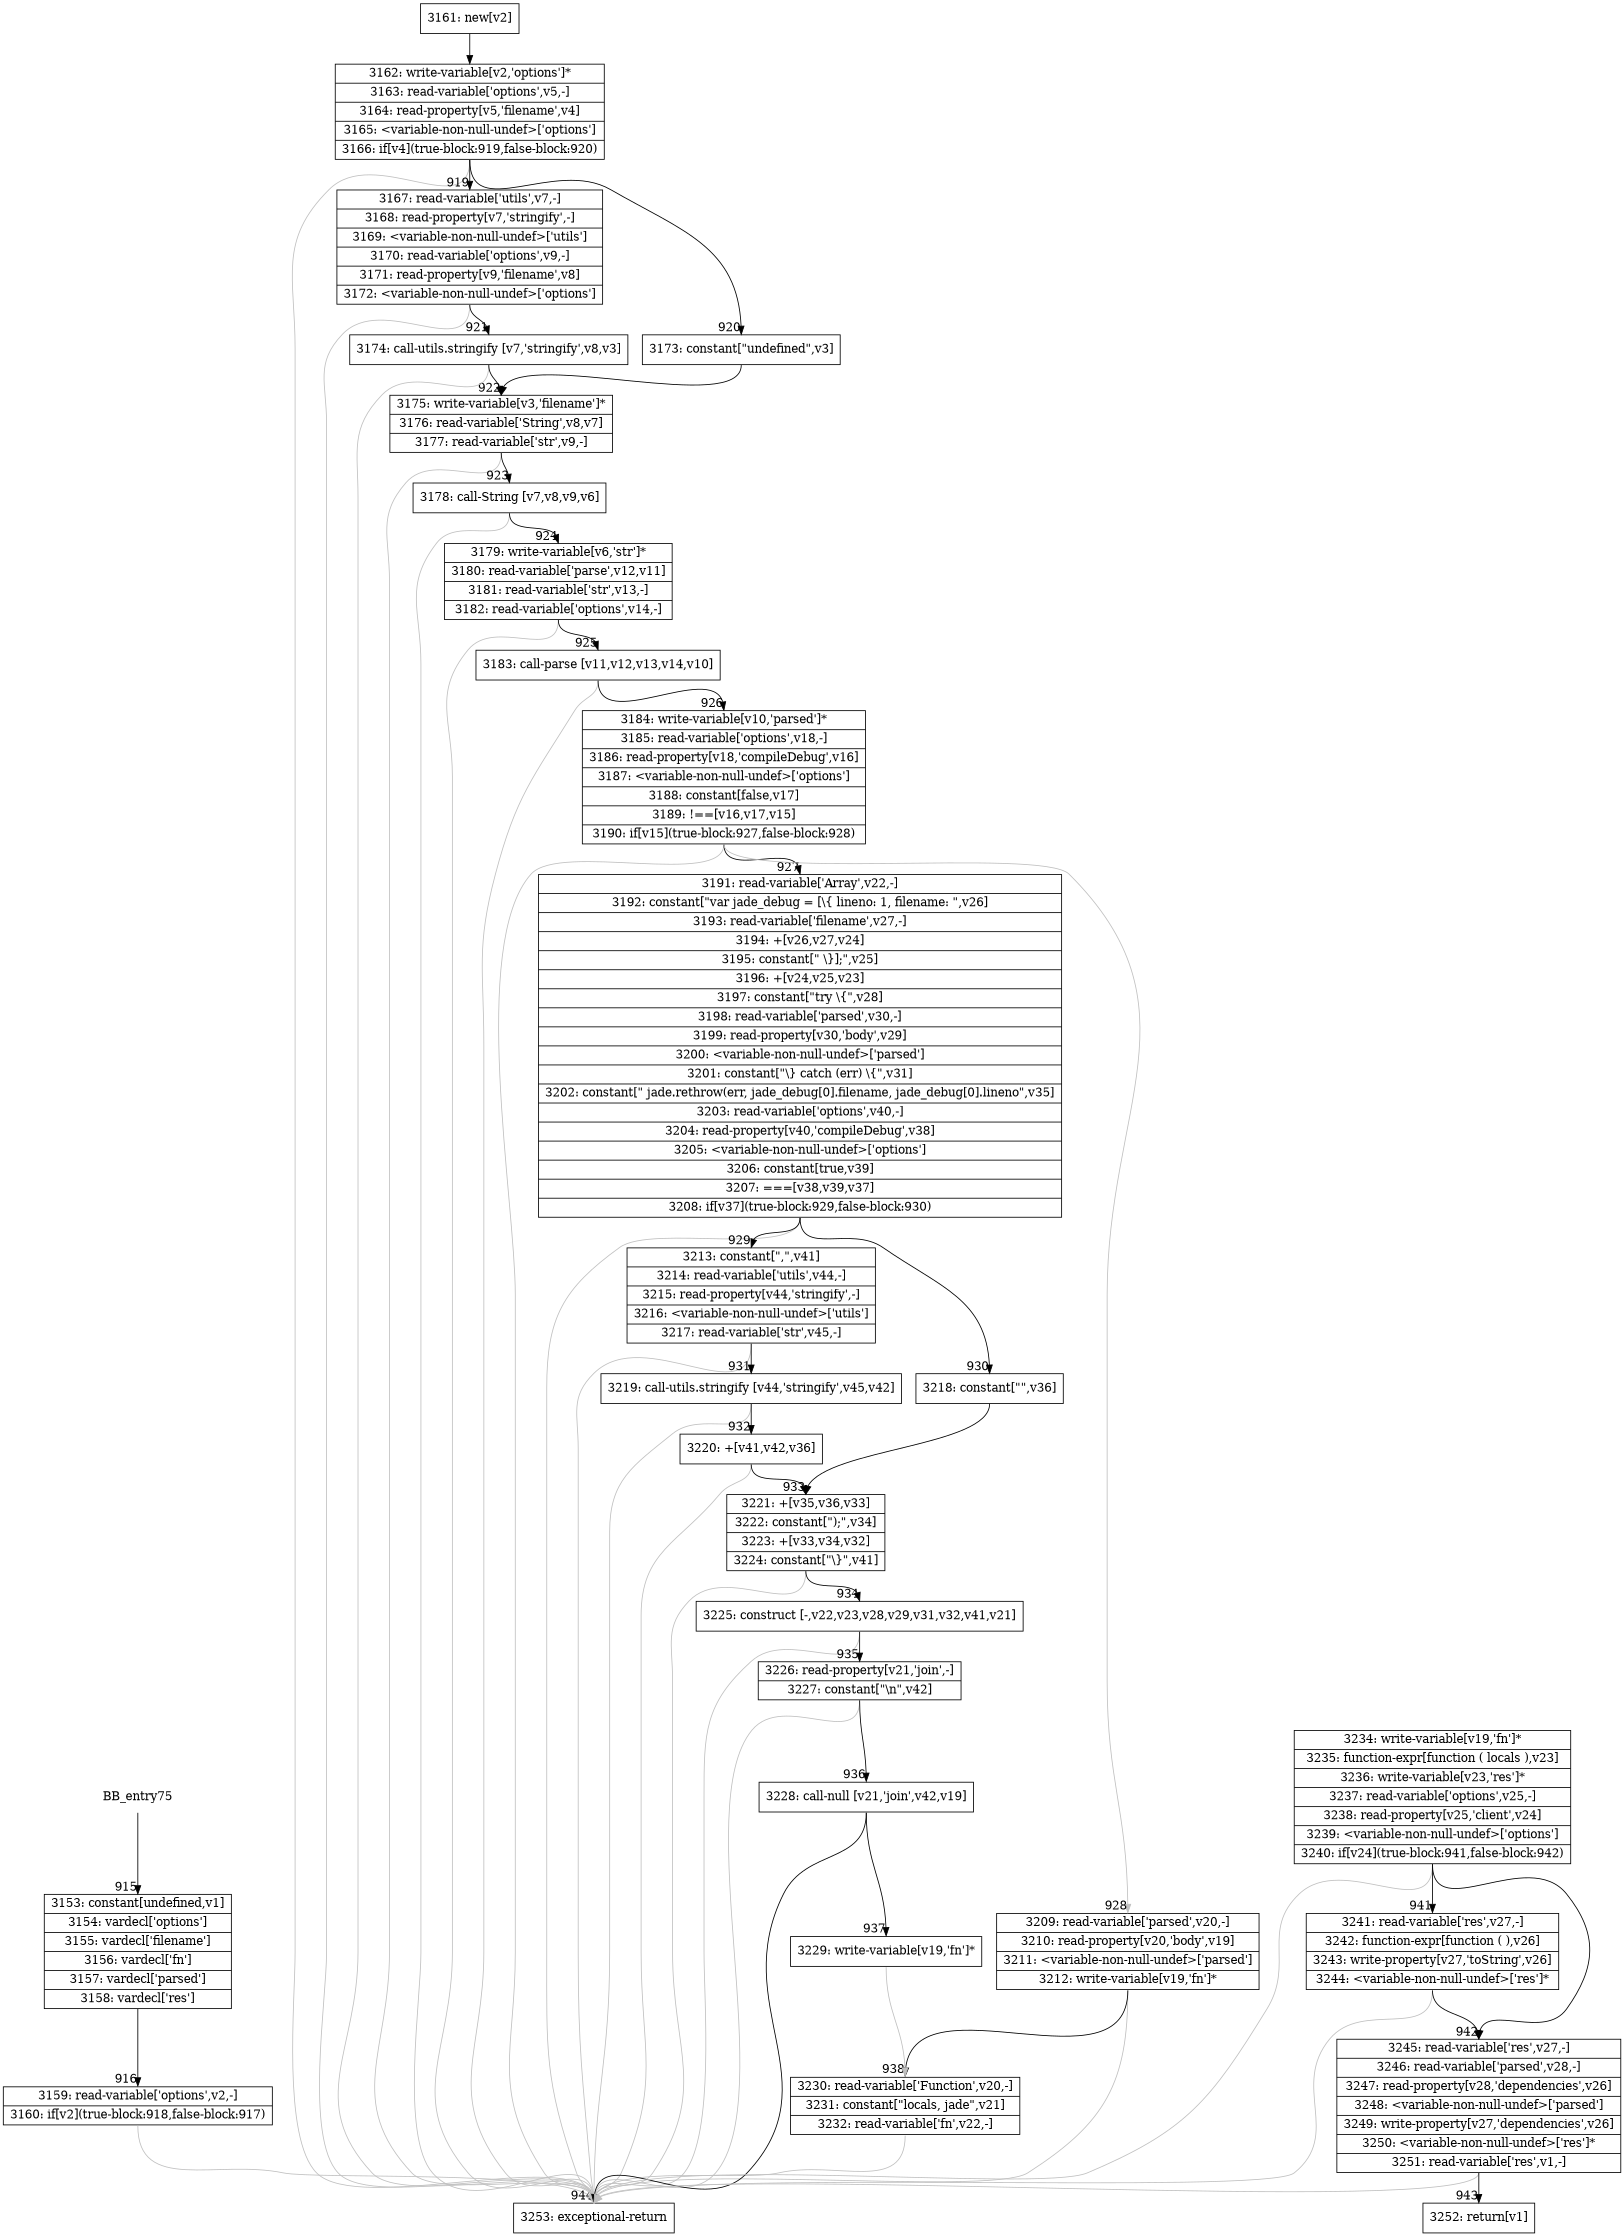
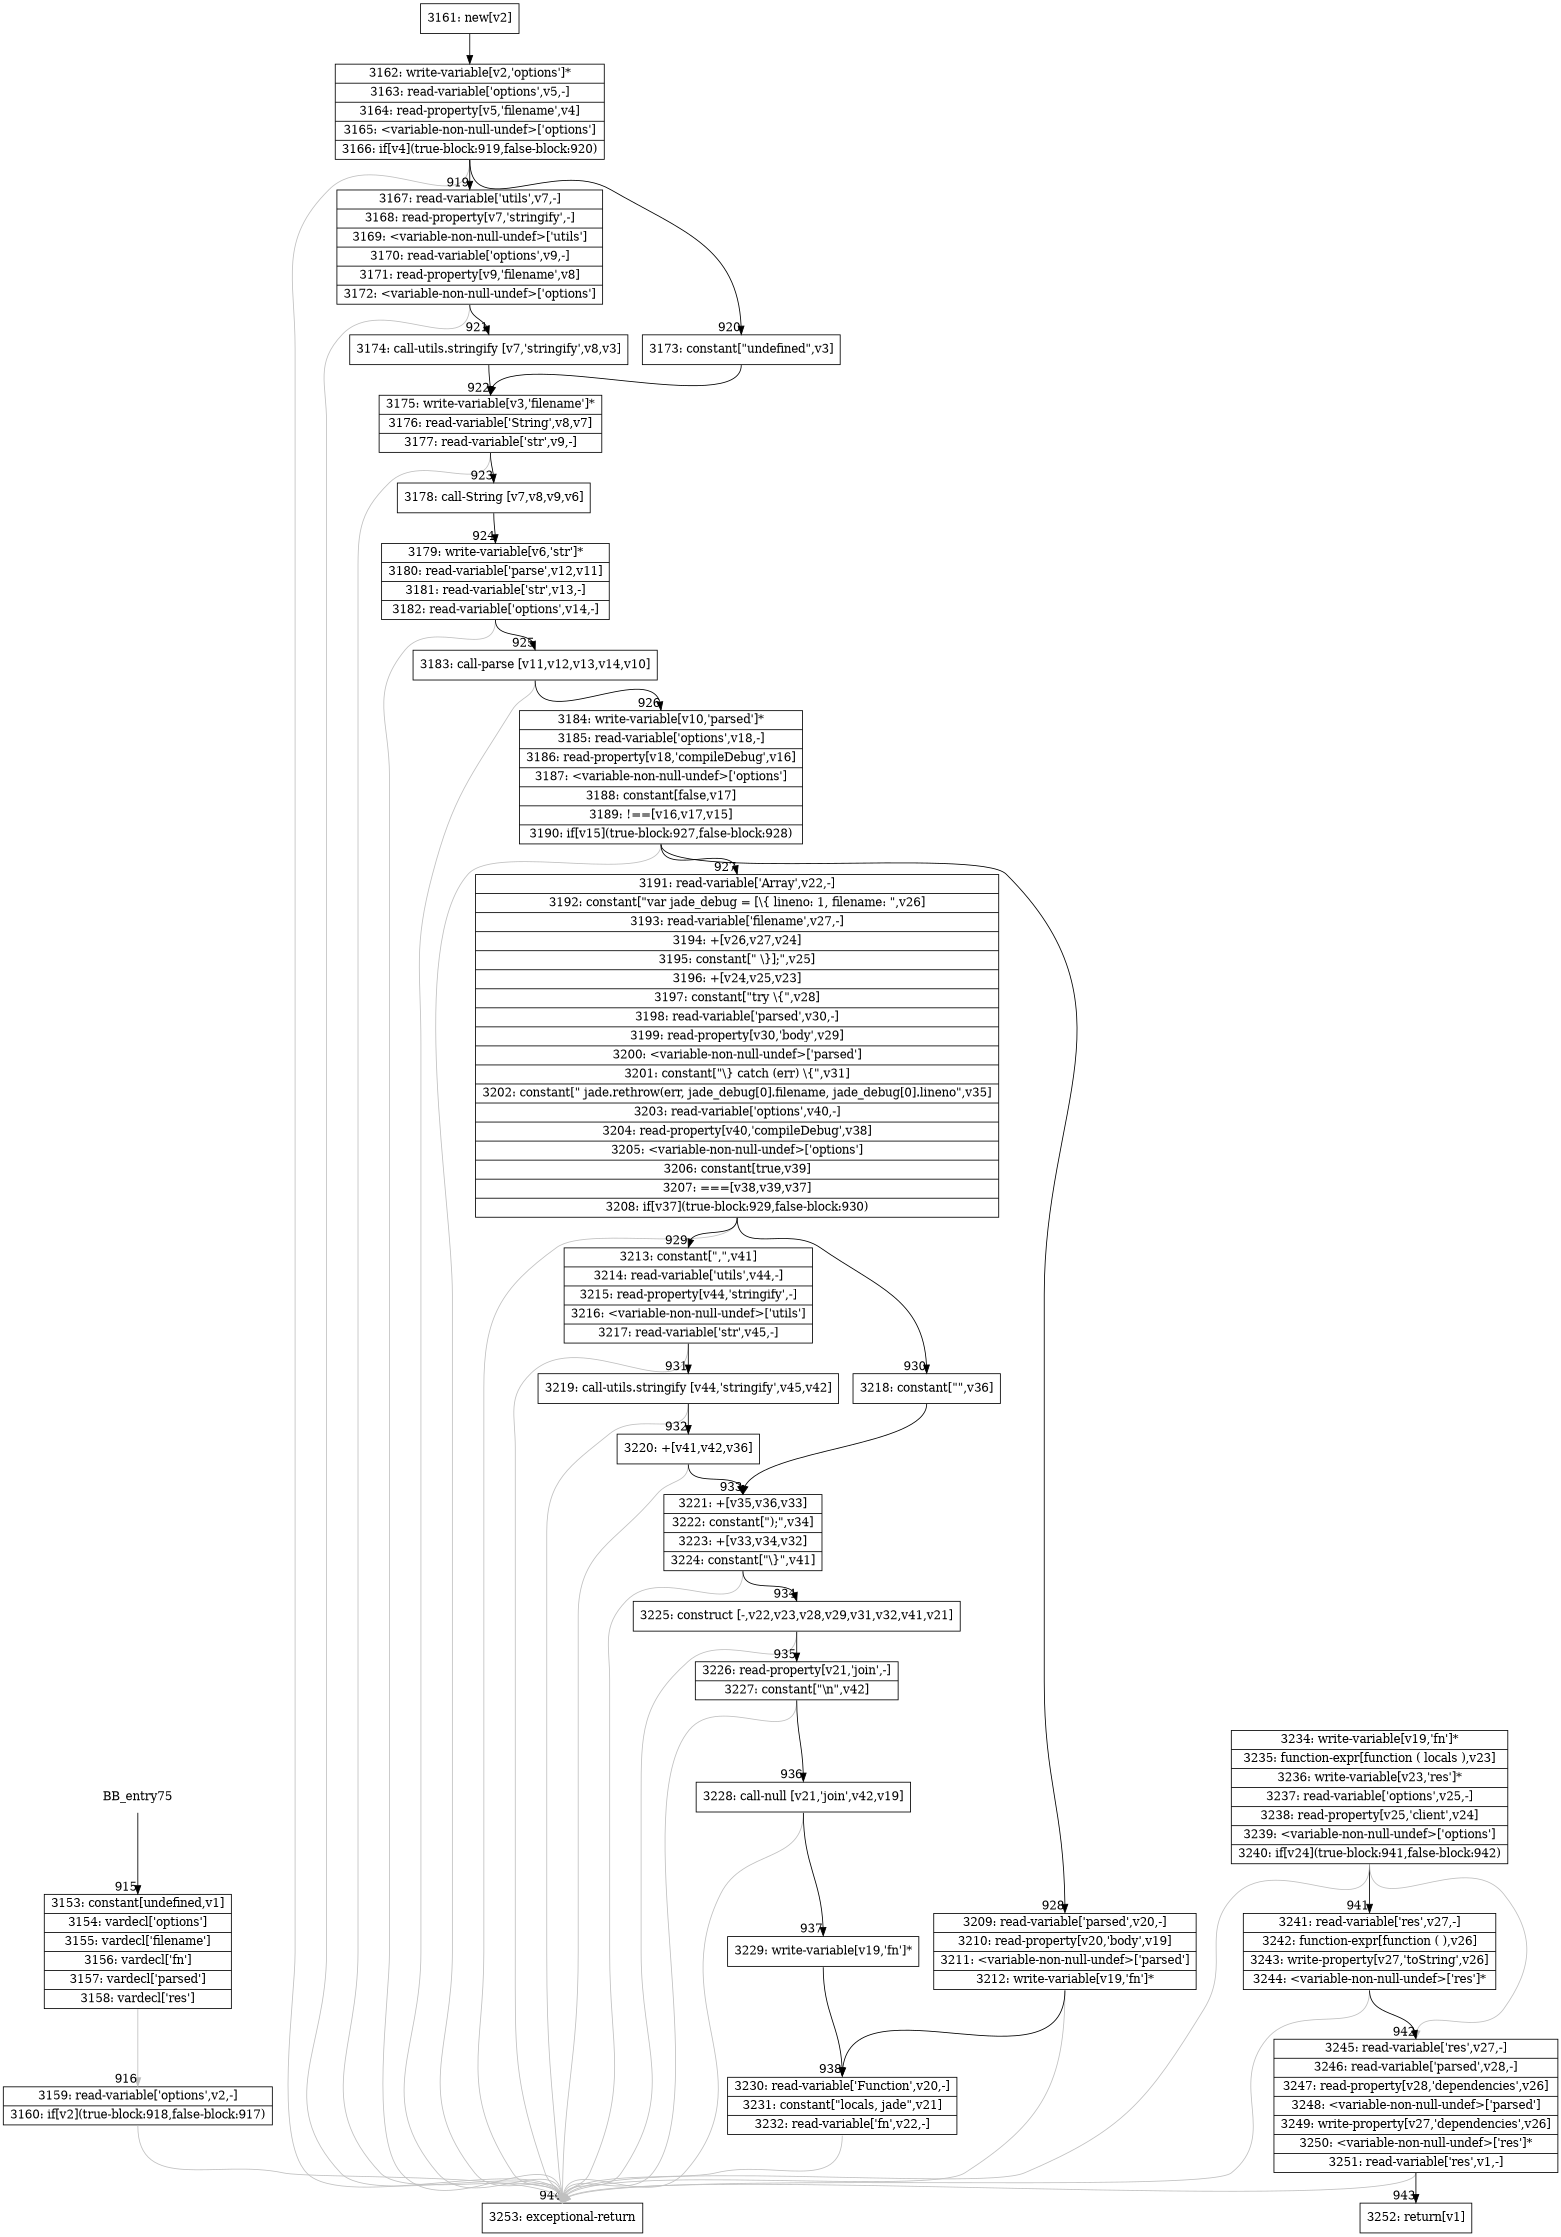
edge "3184: write-variable[v10,'parsed']*" -> "3209: read-variable['parsed',v20,-]": color gray -> black
edge "3174: call-utils.stringify [v7,'stringify',v8,v3]" -> "3253: exceptional-return": removed
edge "3178: call-String [v7,v8,v9,v6]" -> "3253: exceptional-return": removed
edge "3234: write-variable[v19,'fn']*" -> "3245: read-variable['res',v27,-]": color black -> gray
edge "3229: write-variable[v19,'fn']*" -> "3230: read-variable['Function',v20,-]": color gray -> black
edge "3153: constant[undefined,v1]" -> "3159: read-variable['options',v2,-]": color black -> gray
edge "3228: call-null [v21,'join',v42,v19]" -> "3253: exceptional-return": color black -> gray
